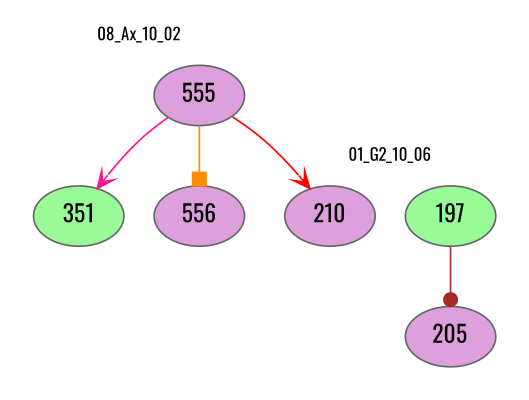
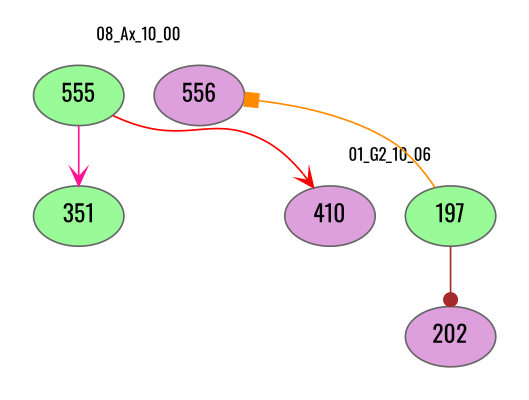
cluster "08_Ax_10_02": label "08_Ax_10_02" -> "08_Ax_10_00"
node "555": fillcolor plum -> palegreen
edge "555" -> "556": now "197" -> "556"
node "210": label "210" -> "410"
node "205": label "205" -> "202"
